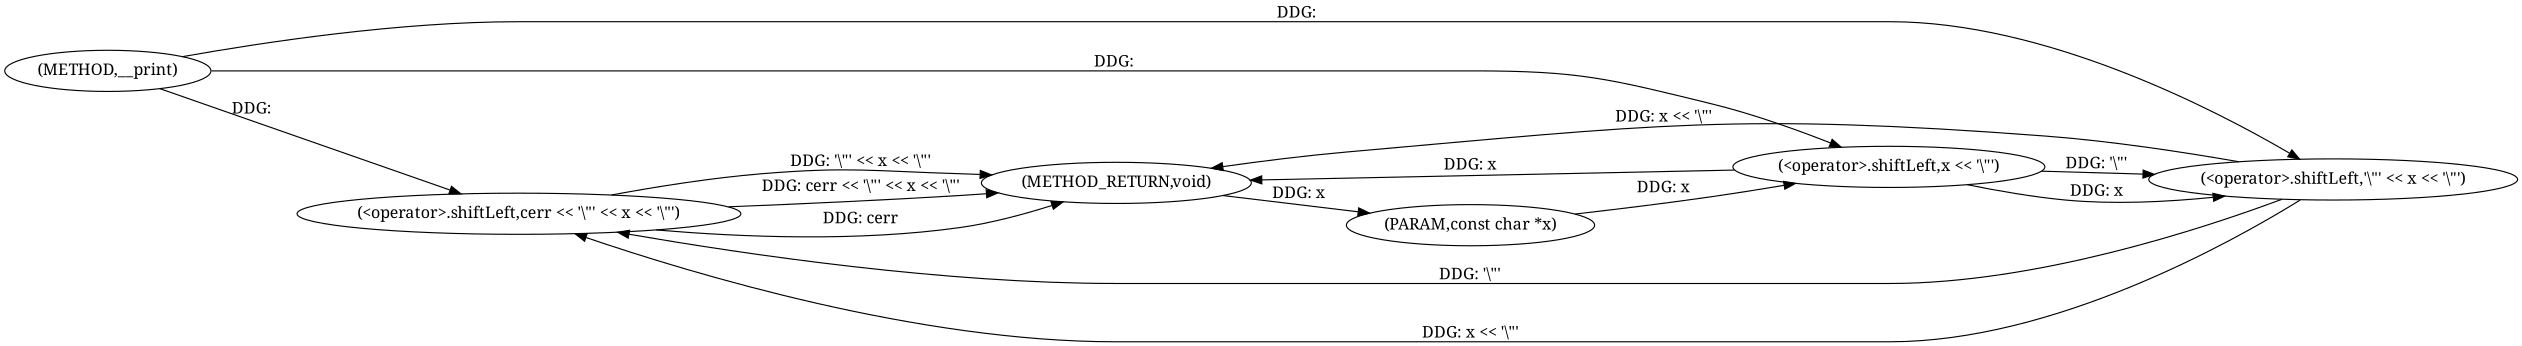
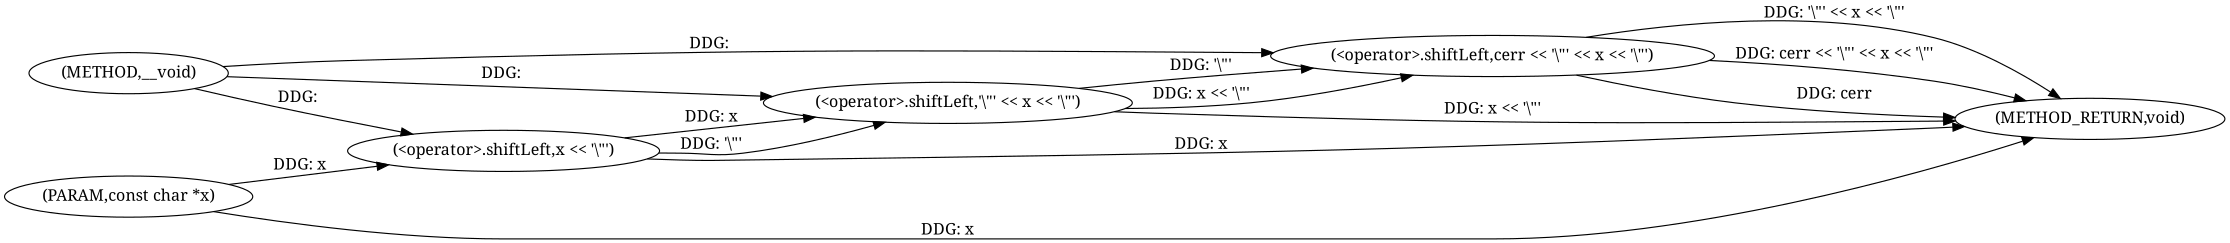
node "(METHOD,__print)": label "(METHOD,__print)" -> "(METHOD,__void)"
edge "(METHOD_RETURN,void)" -> "(PARAM,const char *x)": reversed
